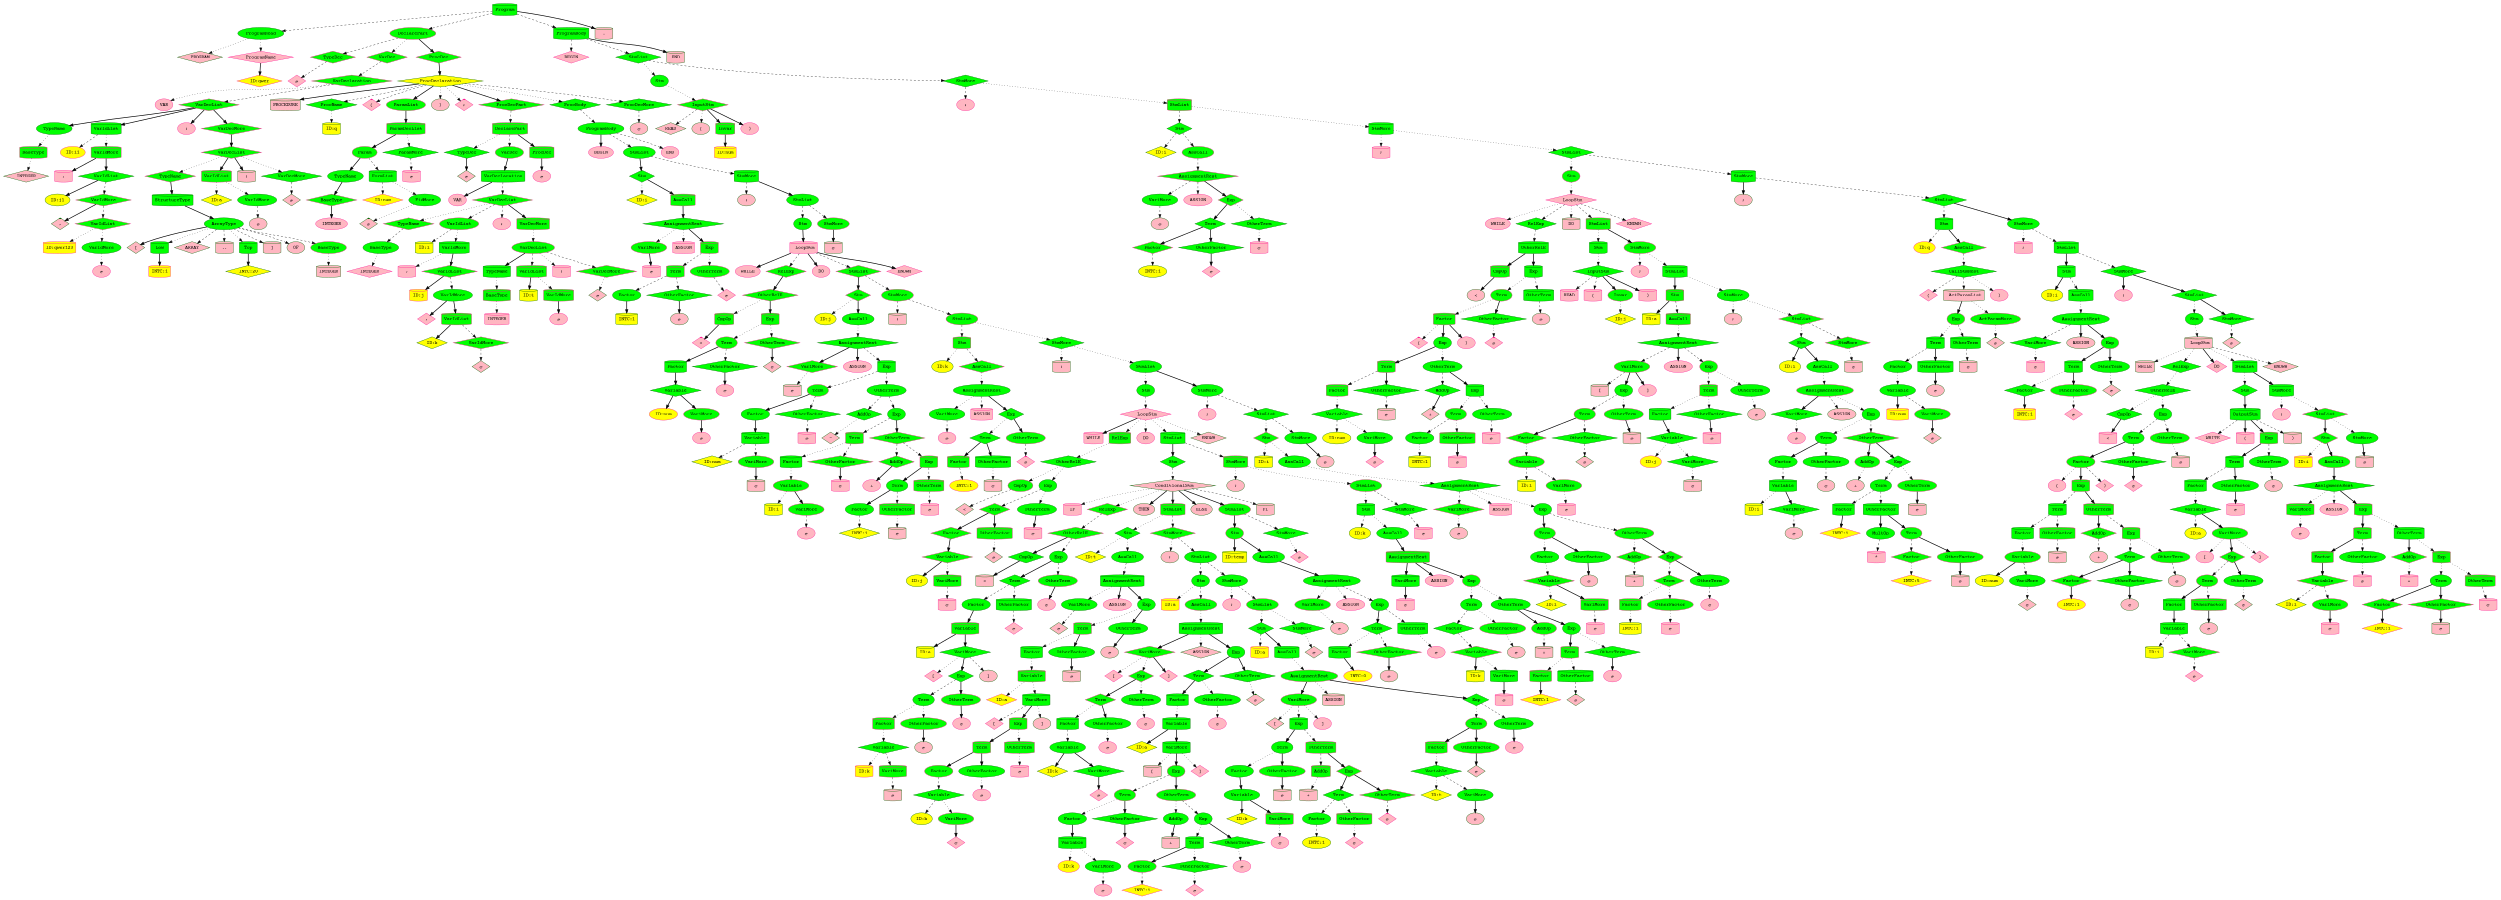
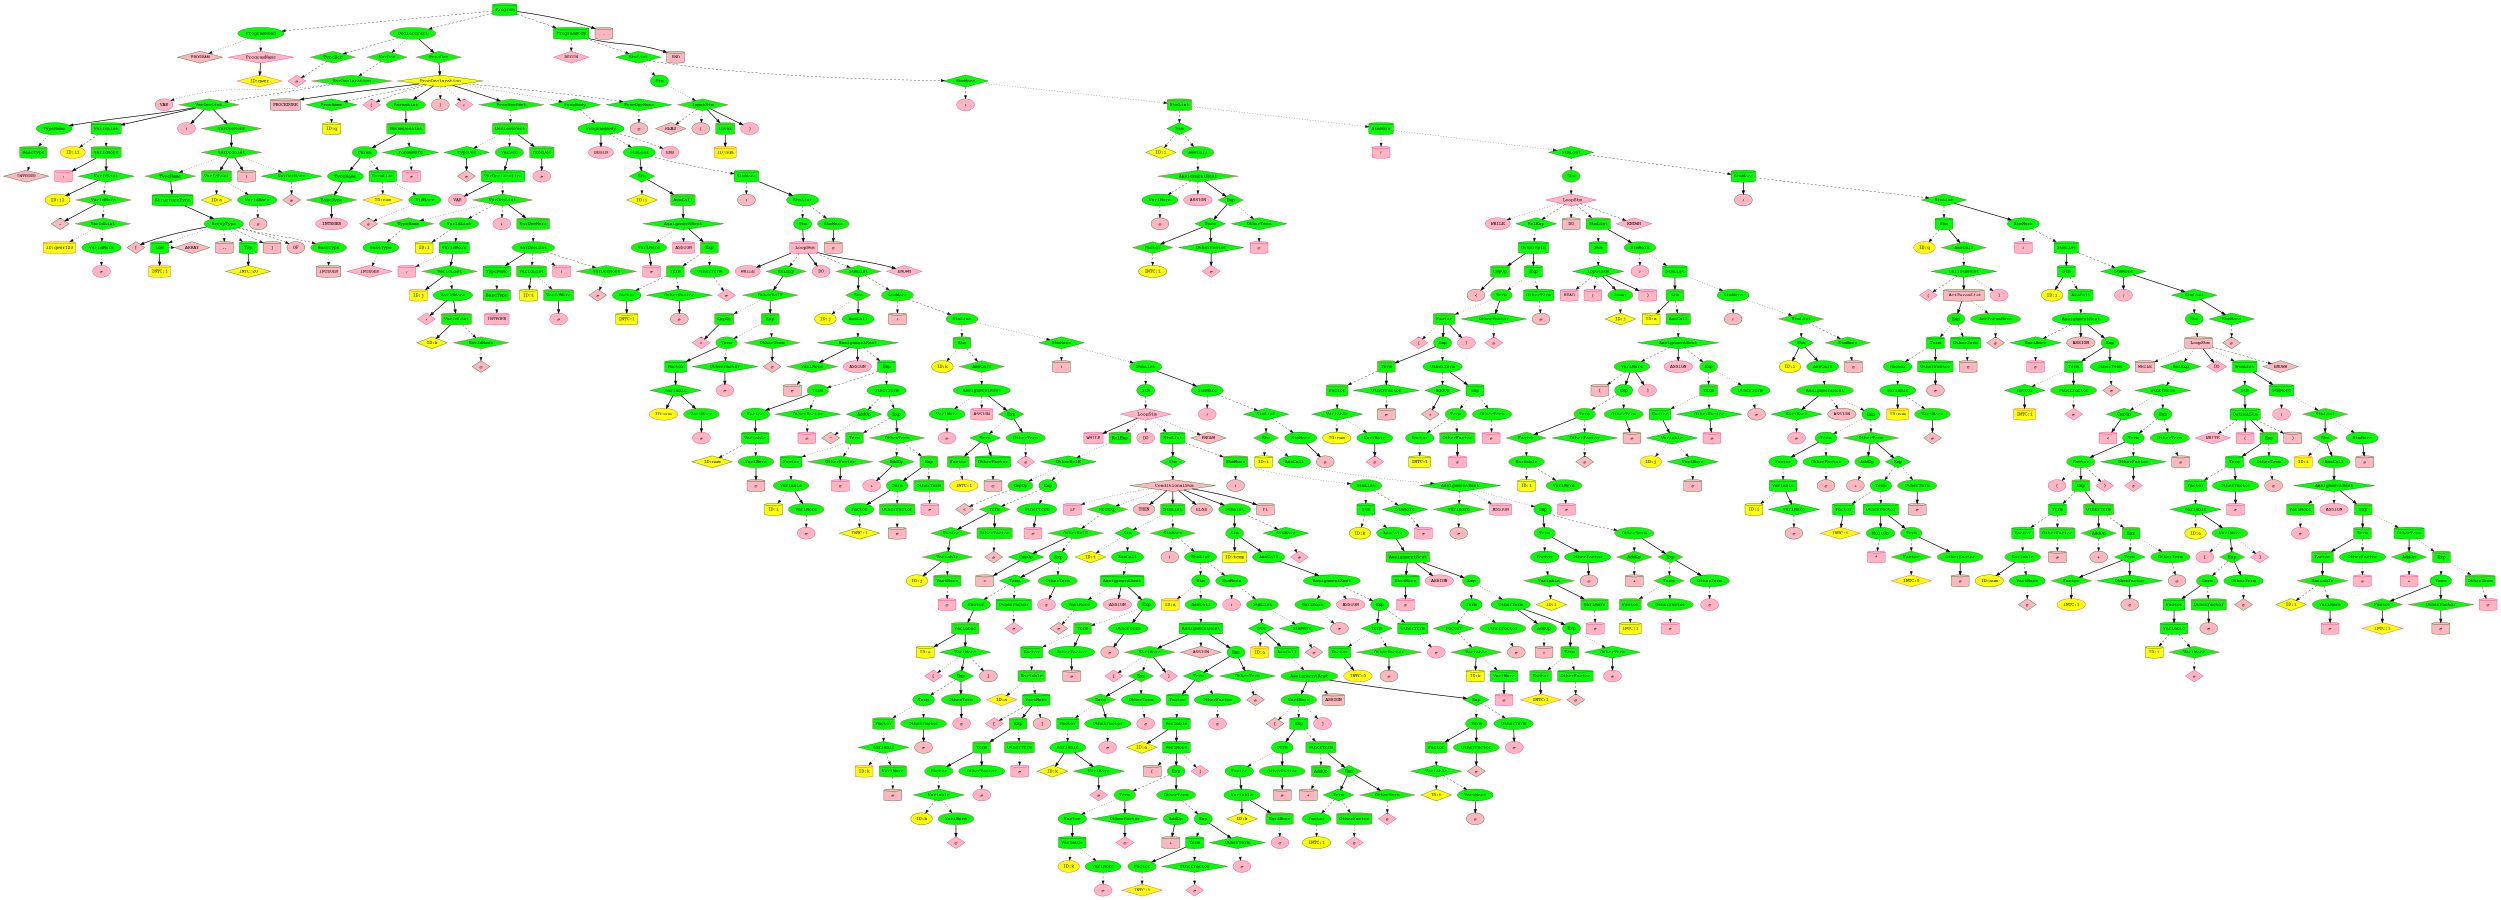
edge "ArrayType" -> "ARRAY": now "Low" -> "ARRAY"
edge "CallStmRest" -> "ActParamList": style dashed -> bold
edge "ConditionalStm" -> "FI": style dashed -> bold
